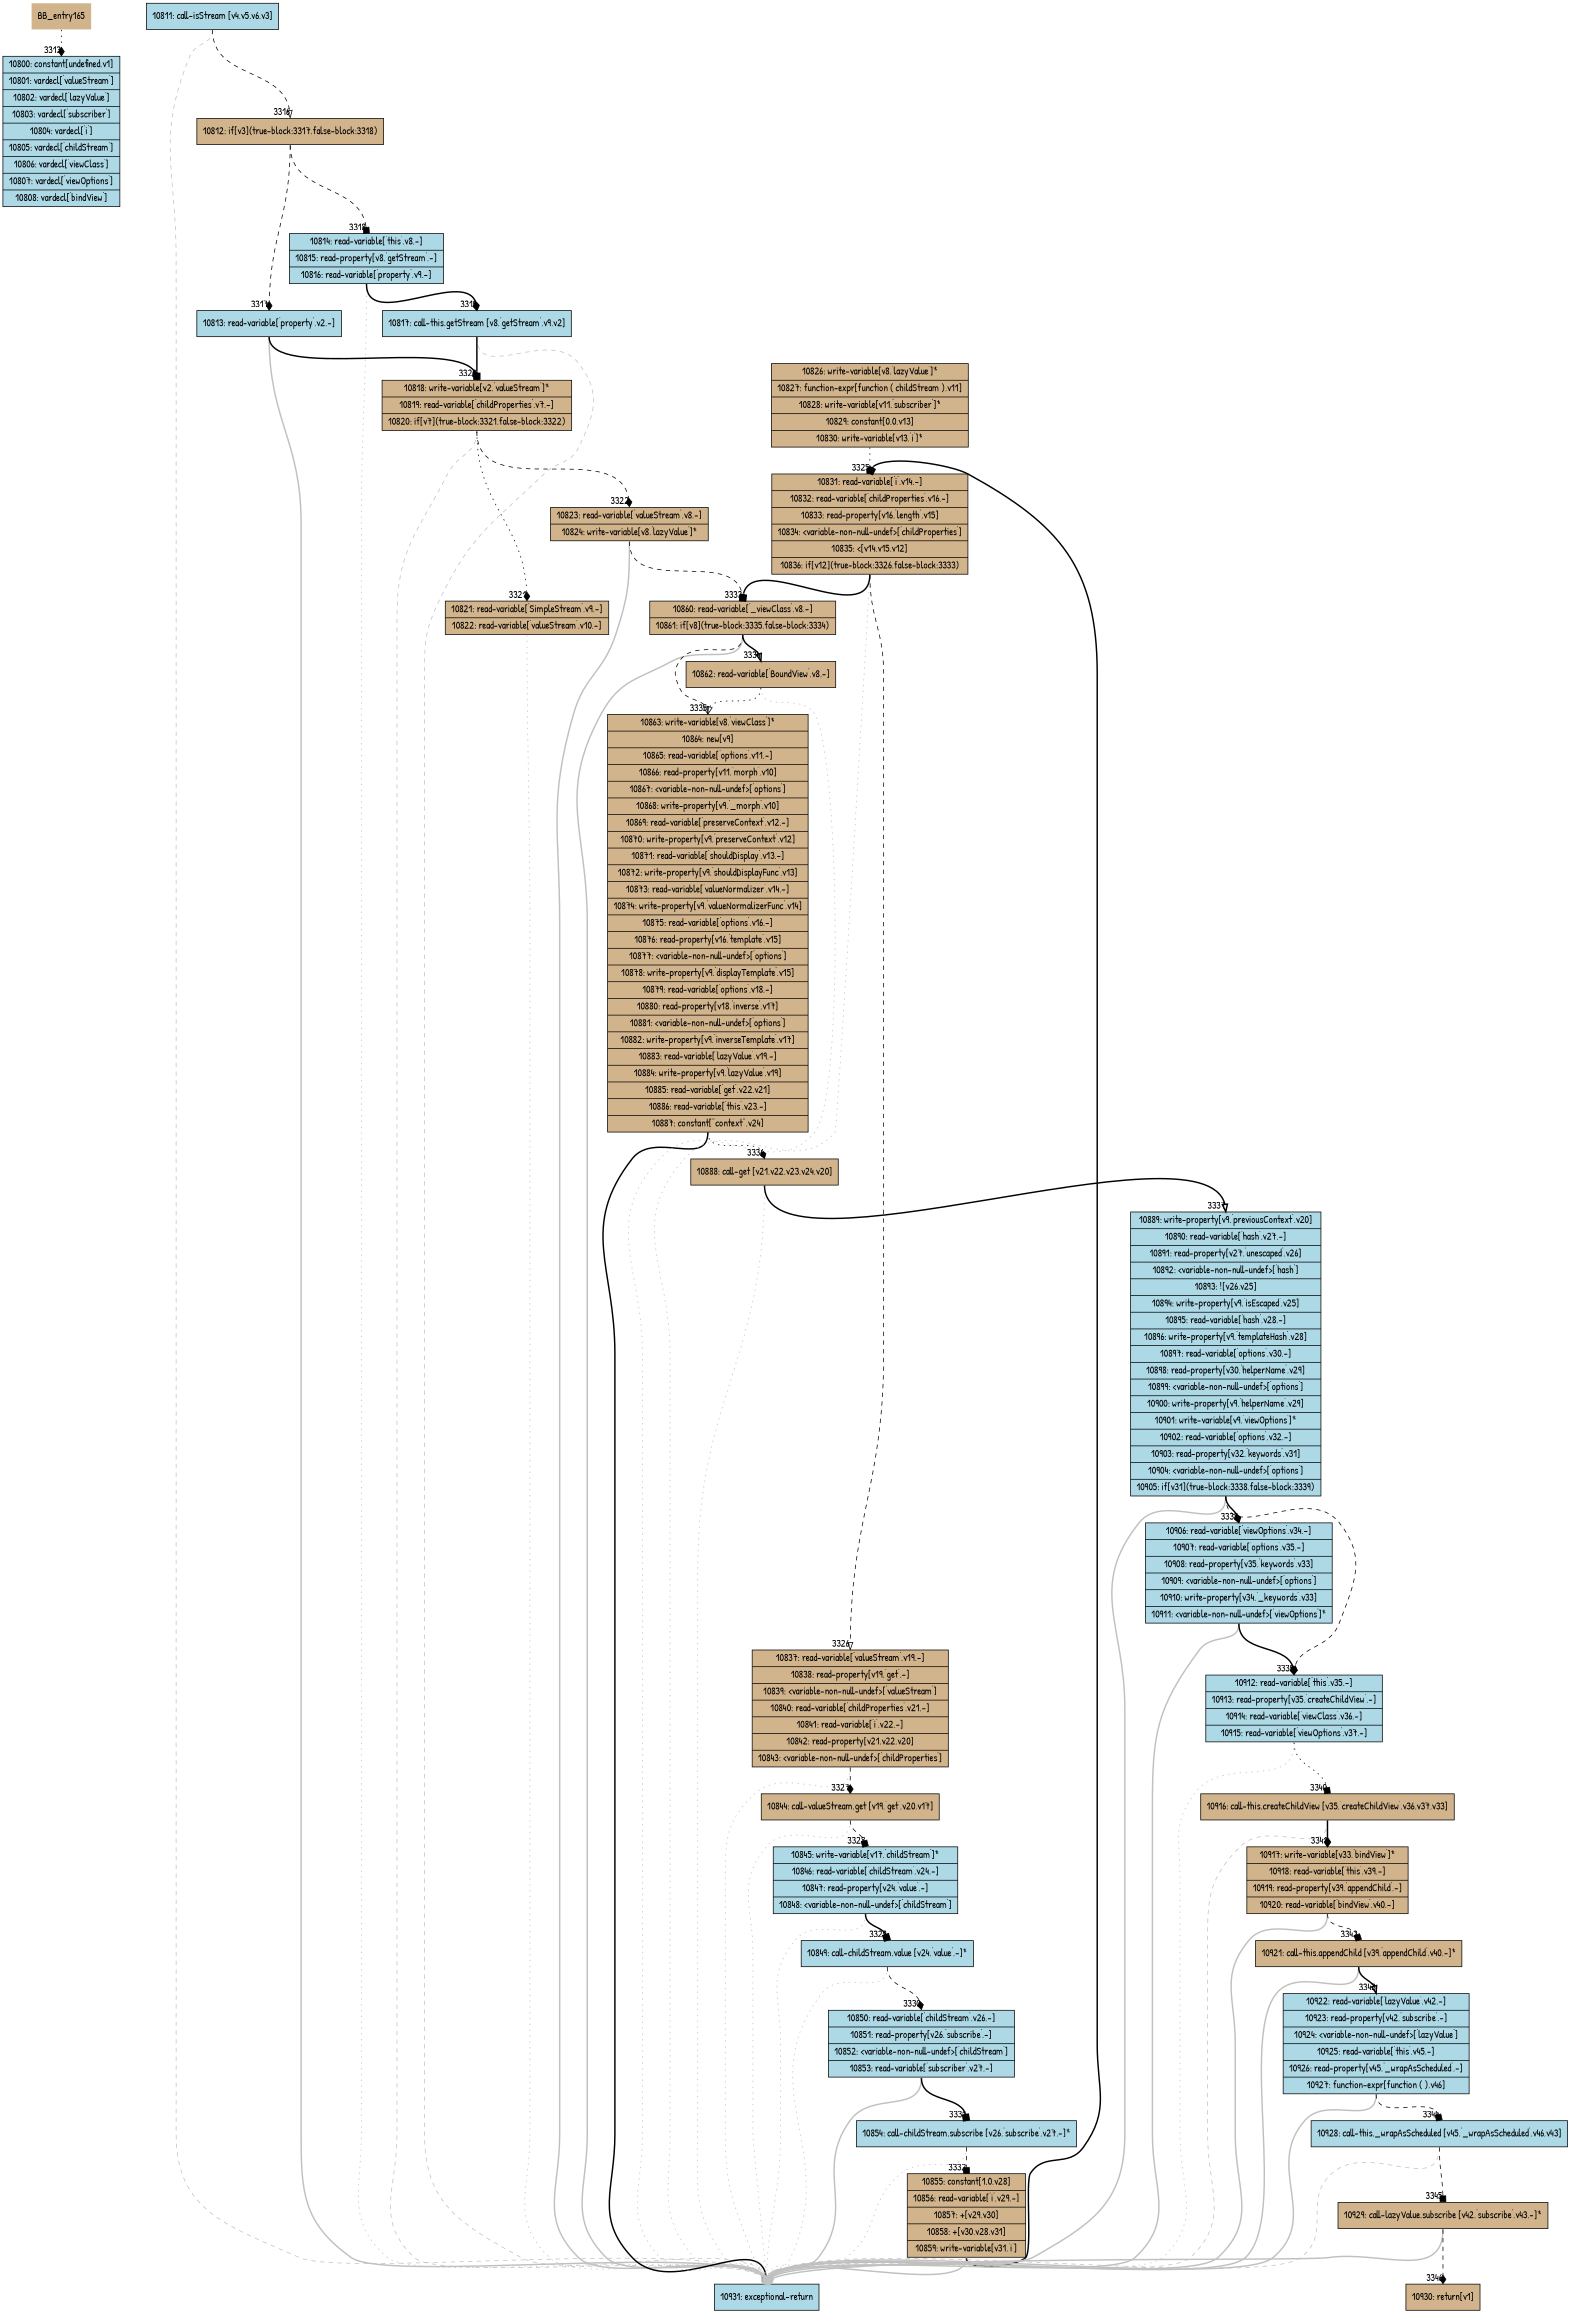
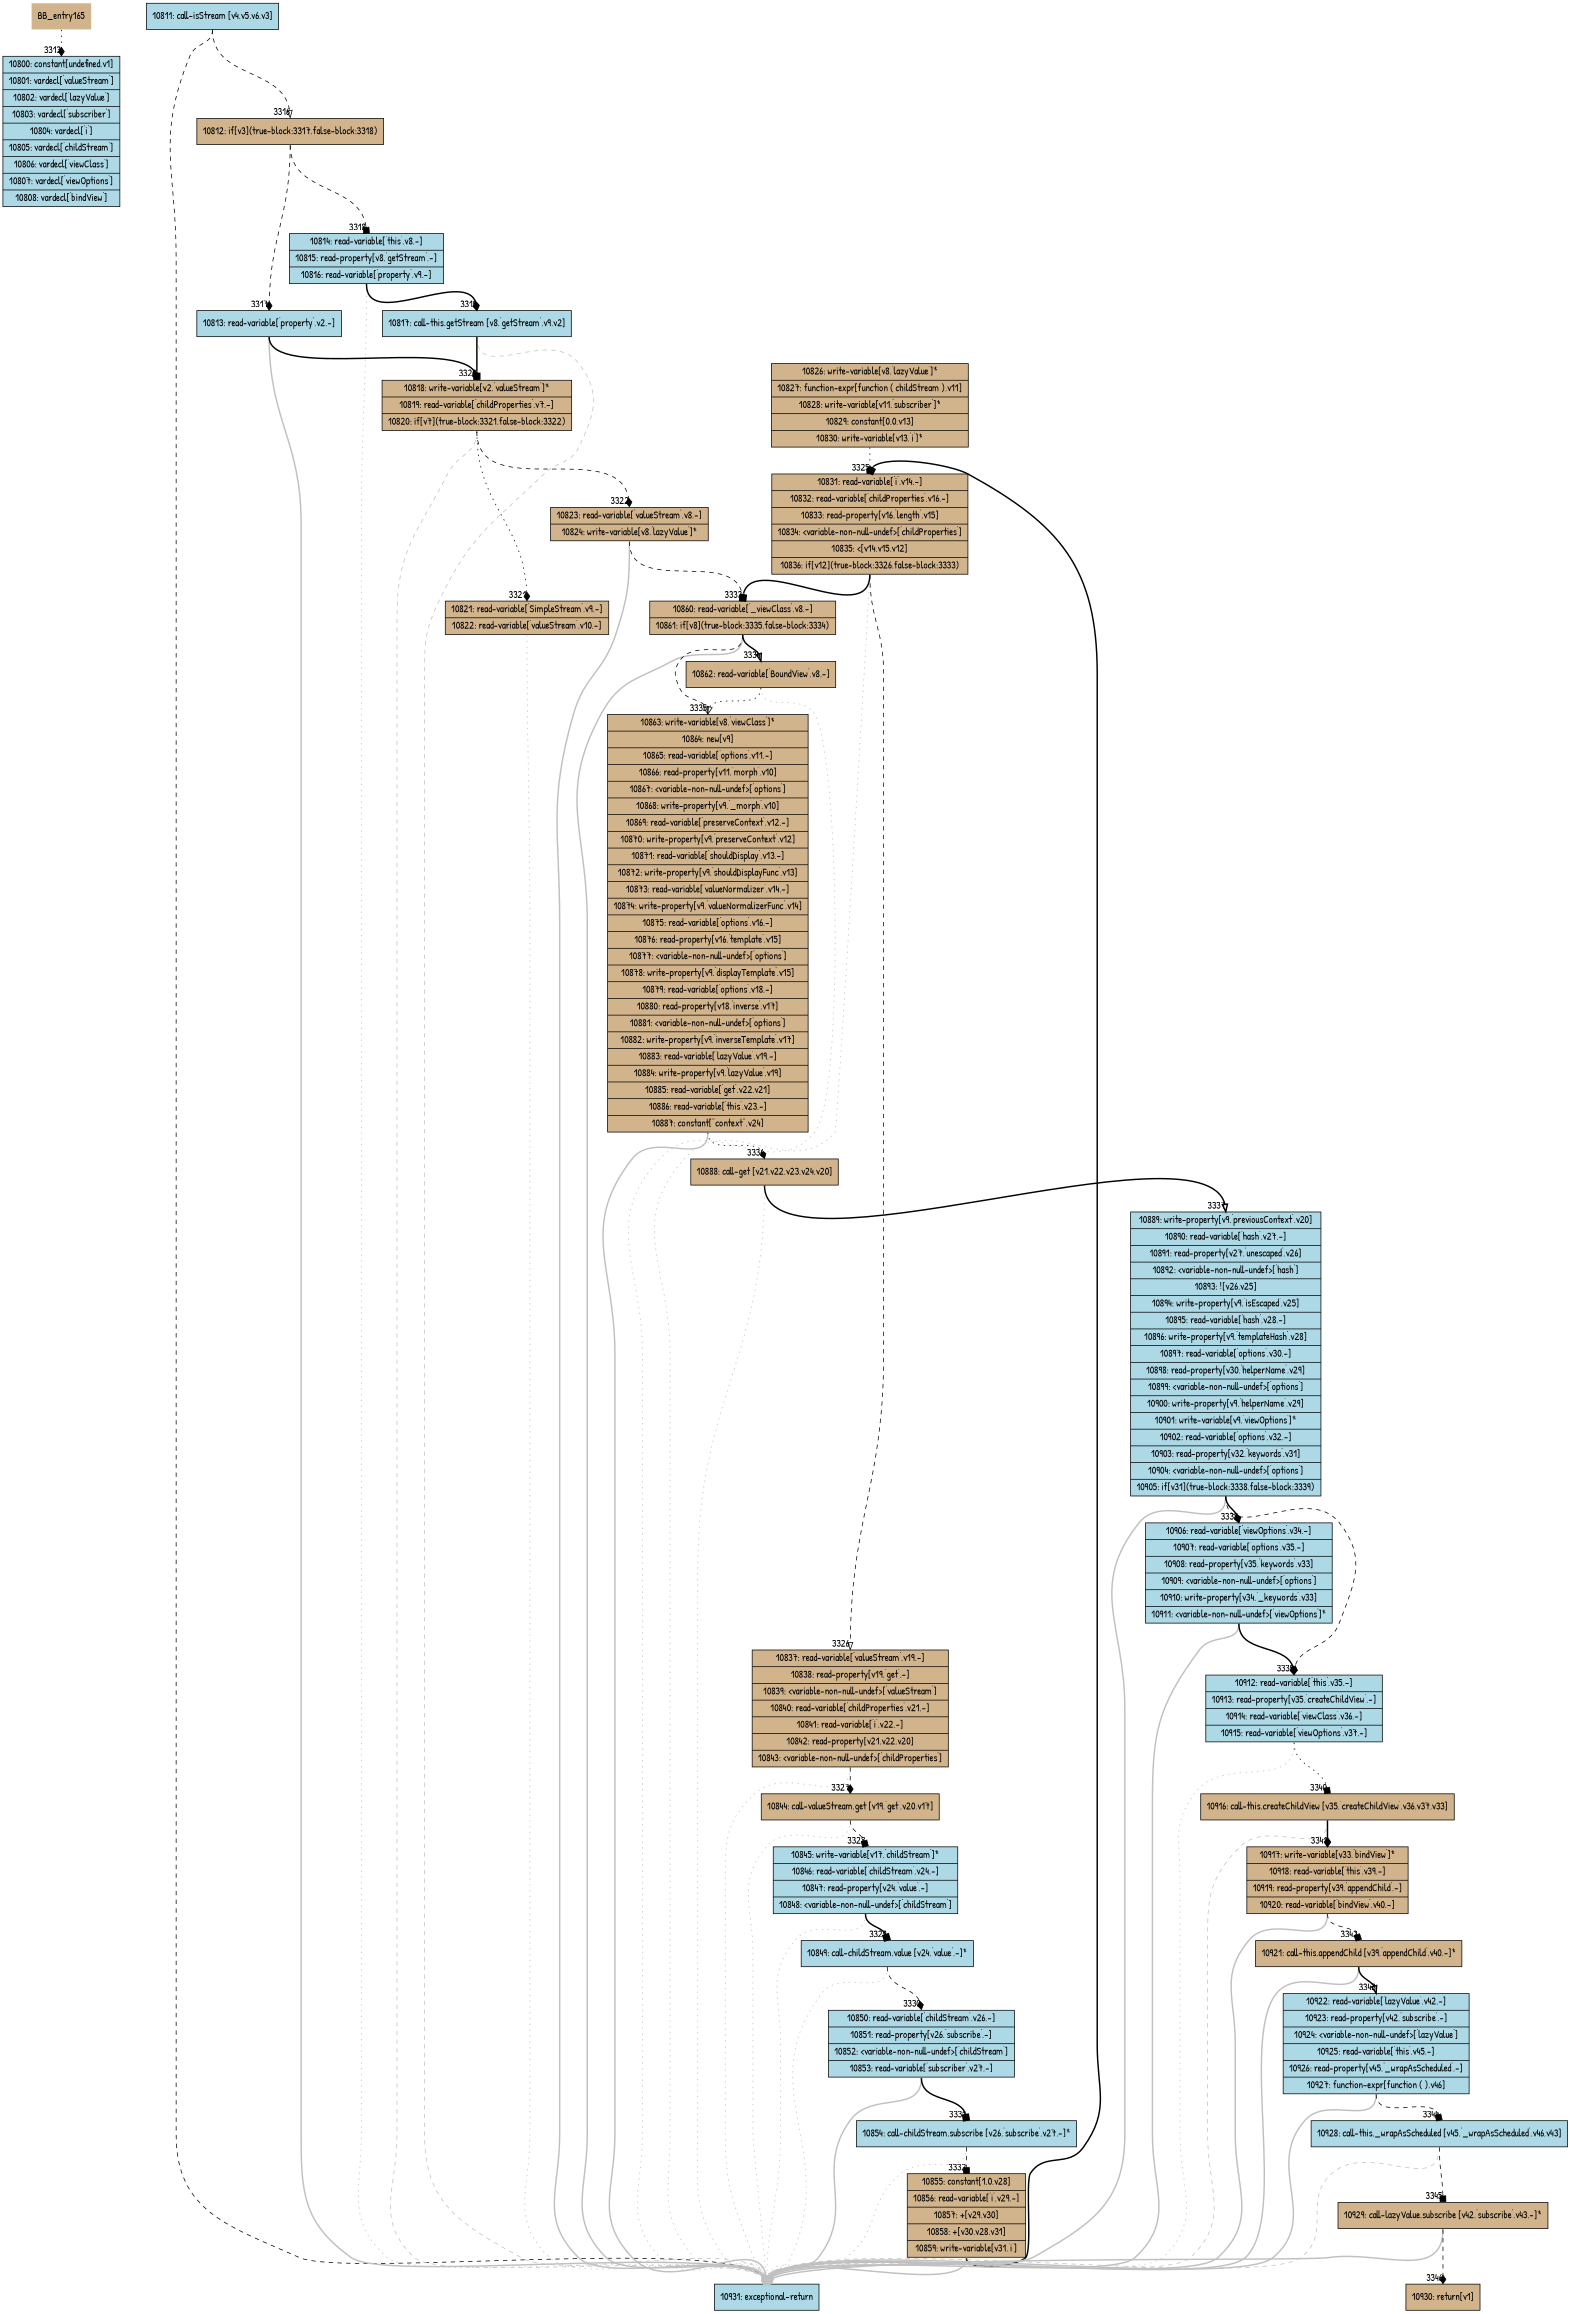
edge "10811: call-isStream [v4,v5,v6,v3]" -> "10931: exceptional-return": color gray -> black
edge "10863: write-variable[v8,'viewClass']*" -> "10931: exceptional-return": color black -> gray
